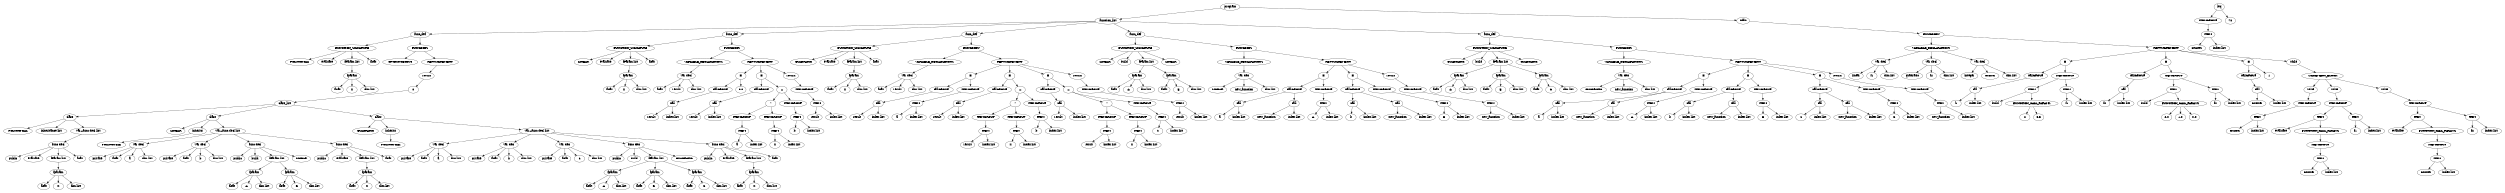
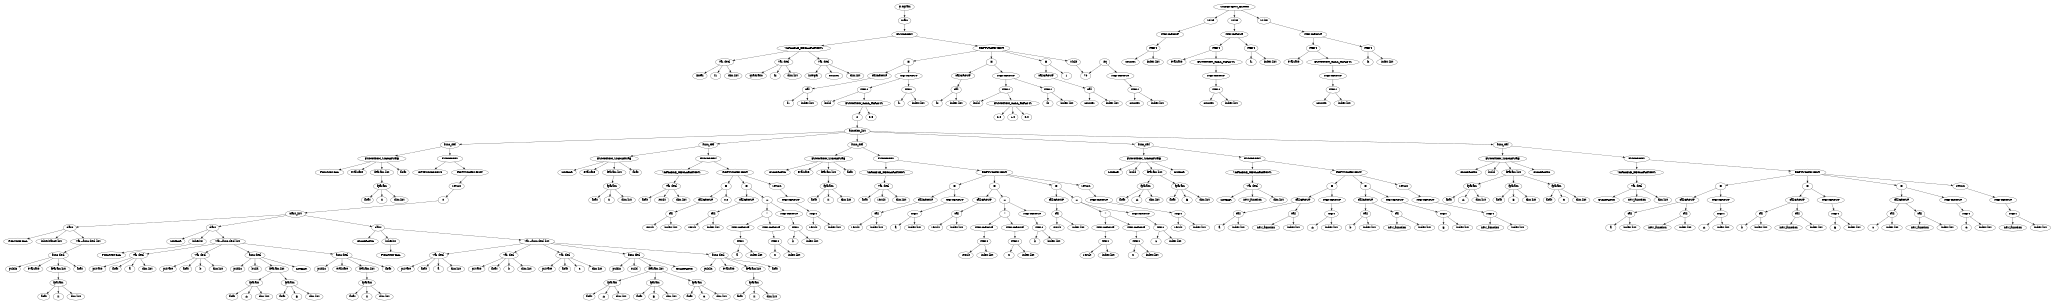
edge "program" -> "function_list": now "2" -> "function_list"
edge "while" -> "STATEMENT_BLOCK": now "while" -> "70"
